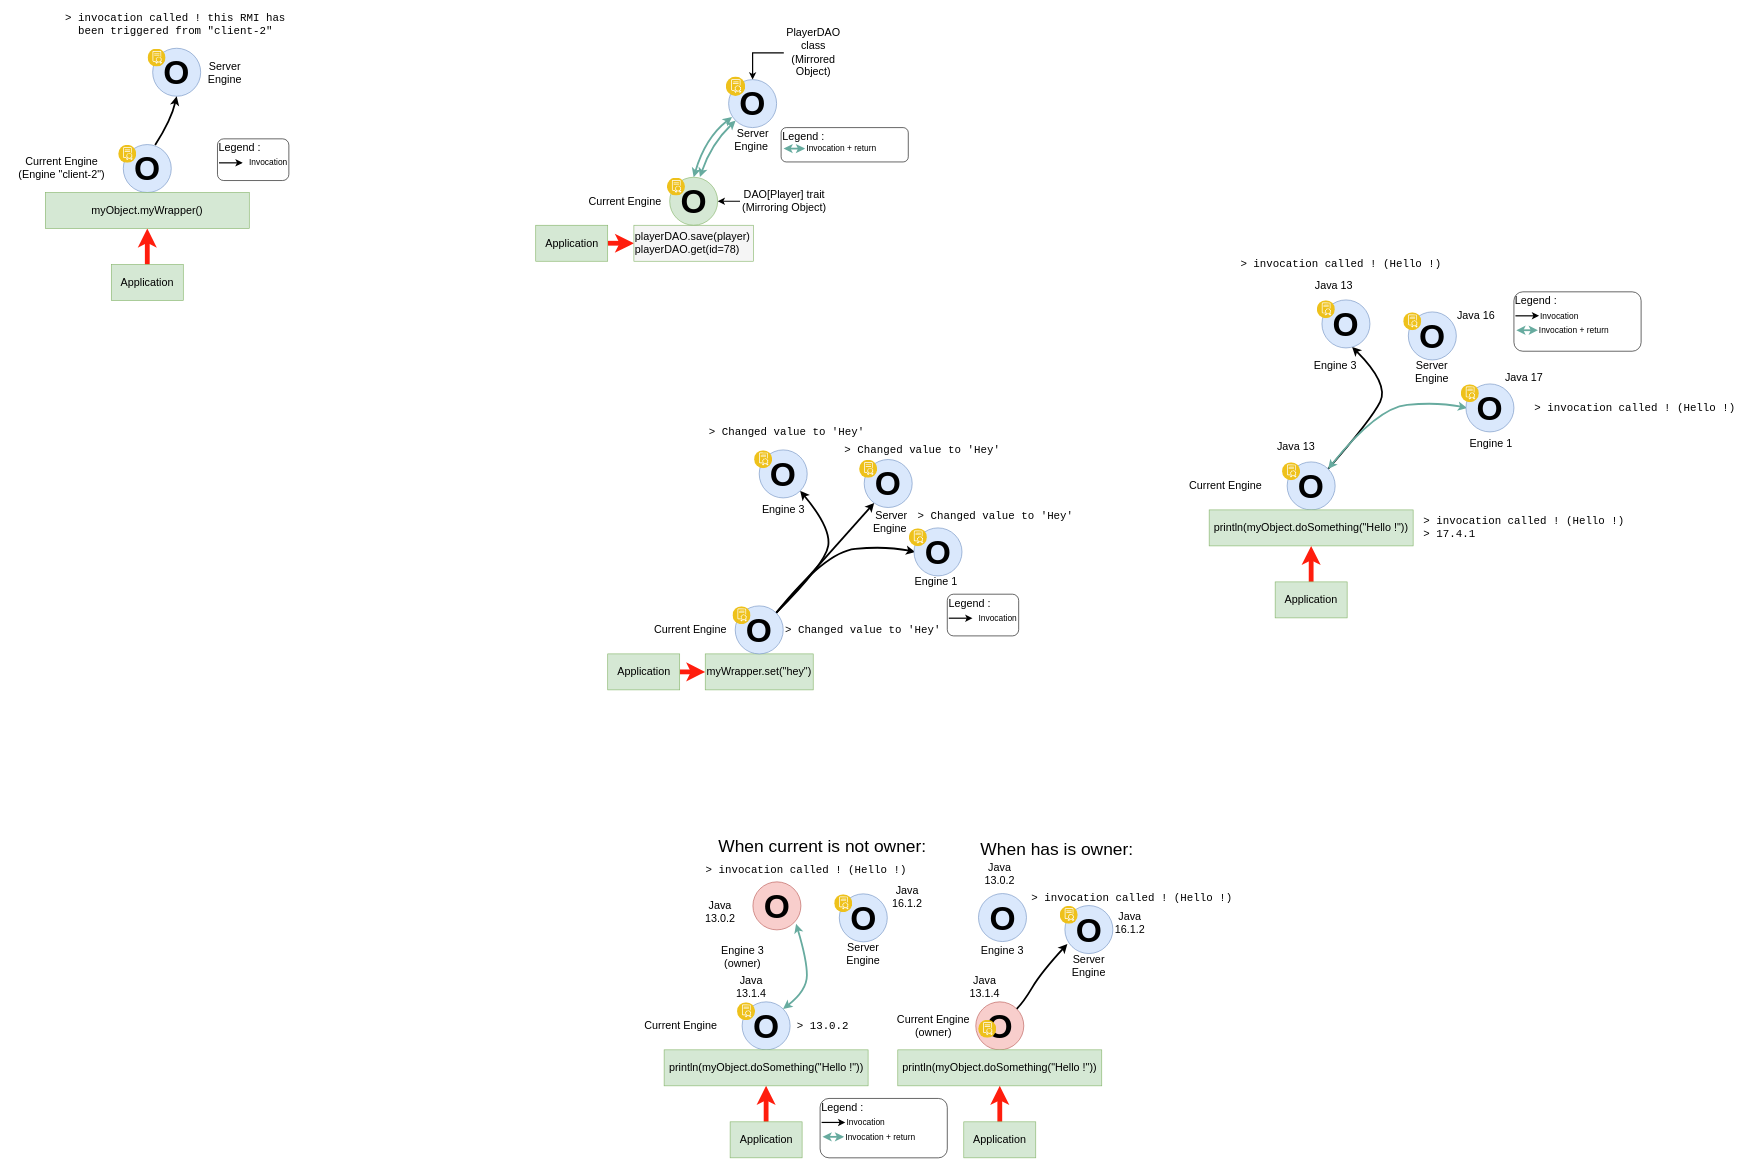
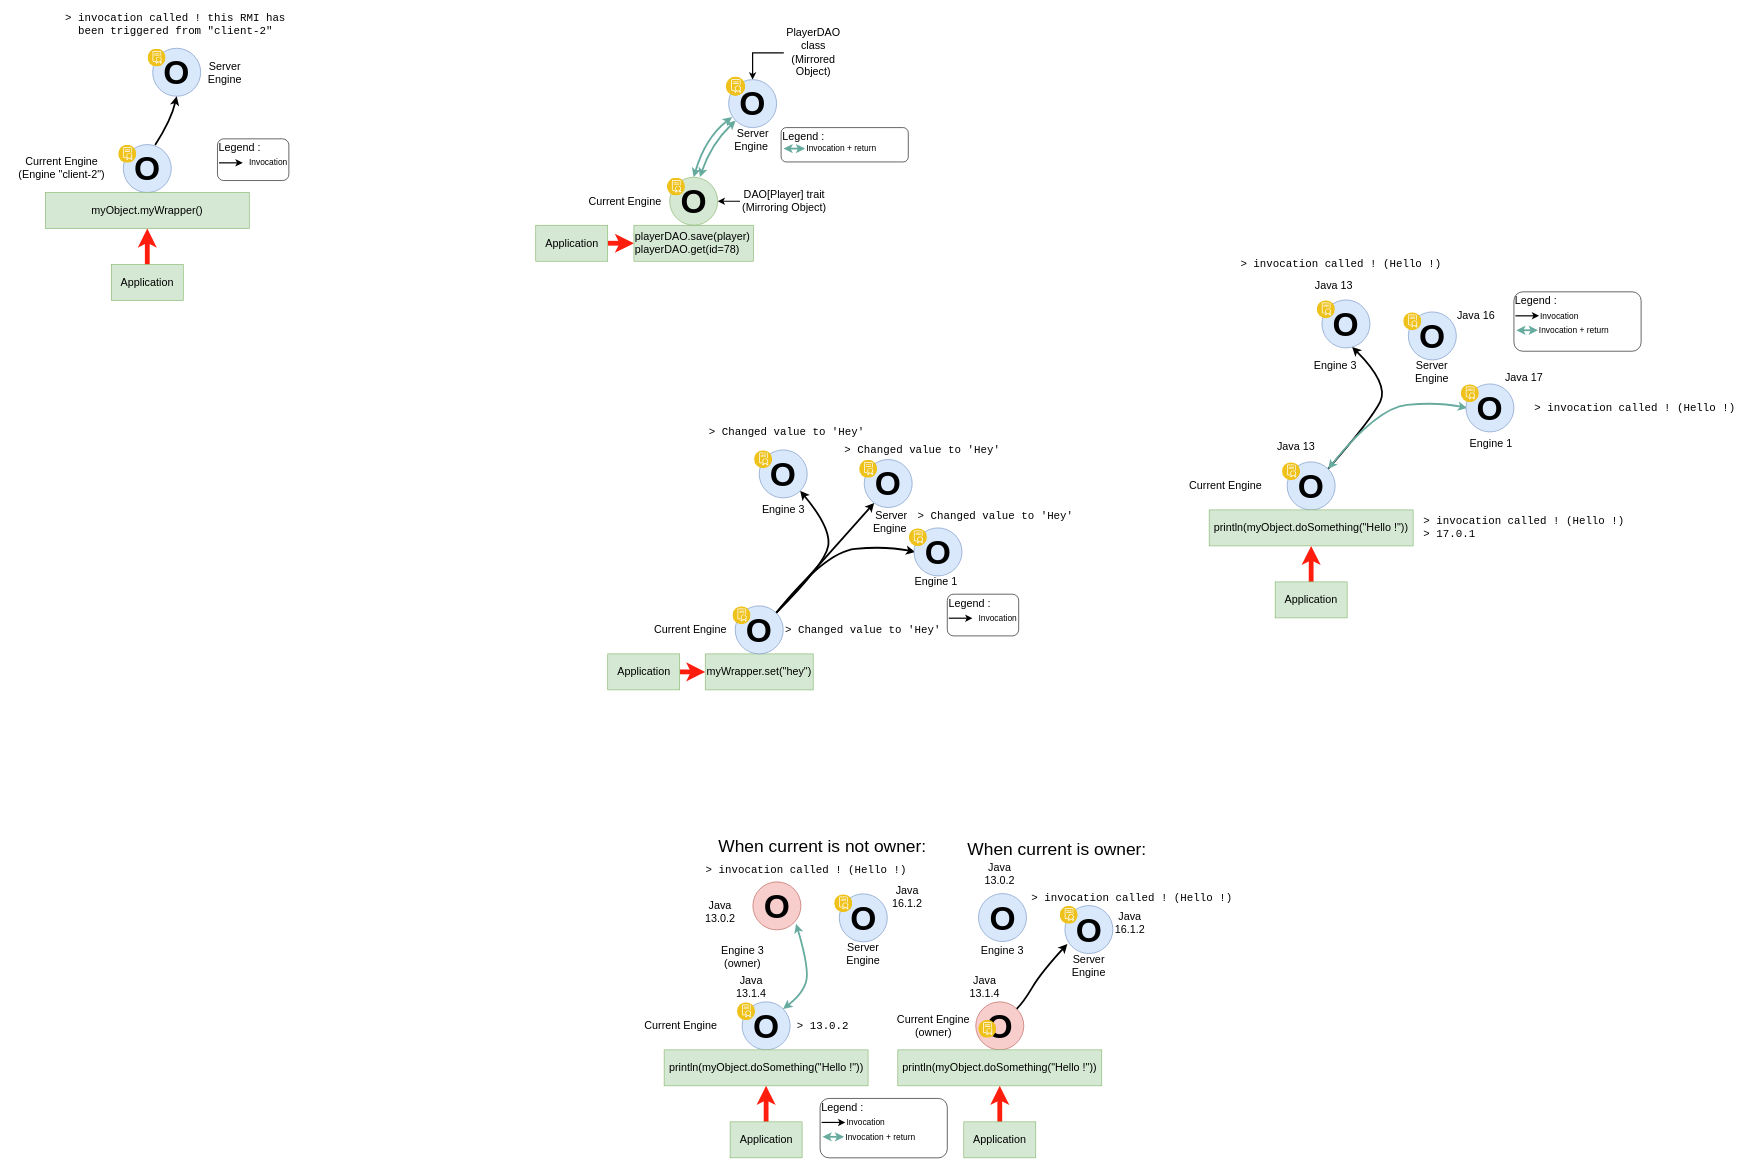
node "playerDAO.save(player) playerDAO.get(id=78)": fillcolor #f5f5f5 -> #d5e8d4
node "> invocation called ! (Hello !) > 17.4.1": label "> invocation called ! (Hello !) > 17.4.1" -> "> invocation called ! (Hello !) > 17.0.1"
node "When has is owner:": label "When has is owner:" -> "When current is owner:"
